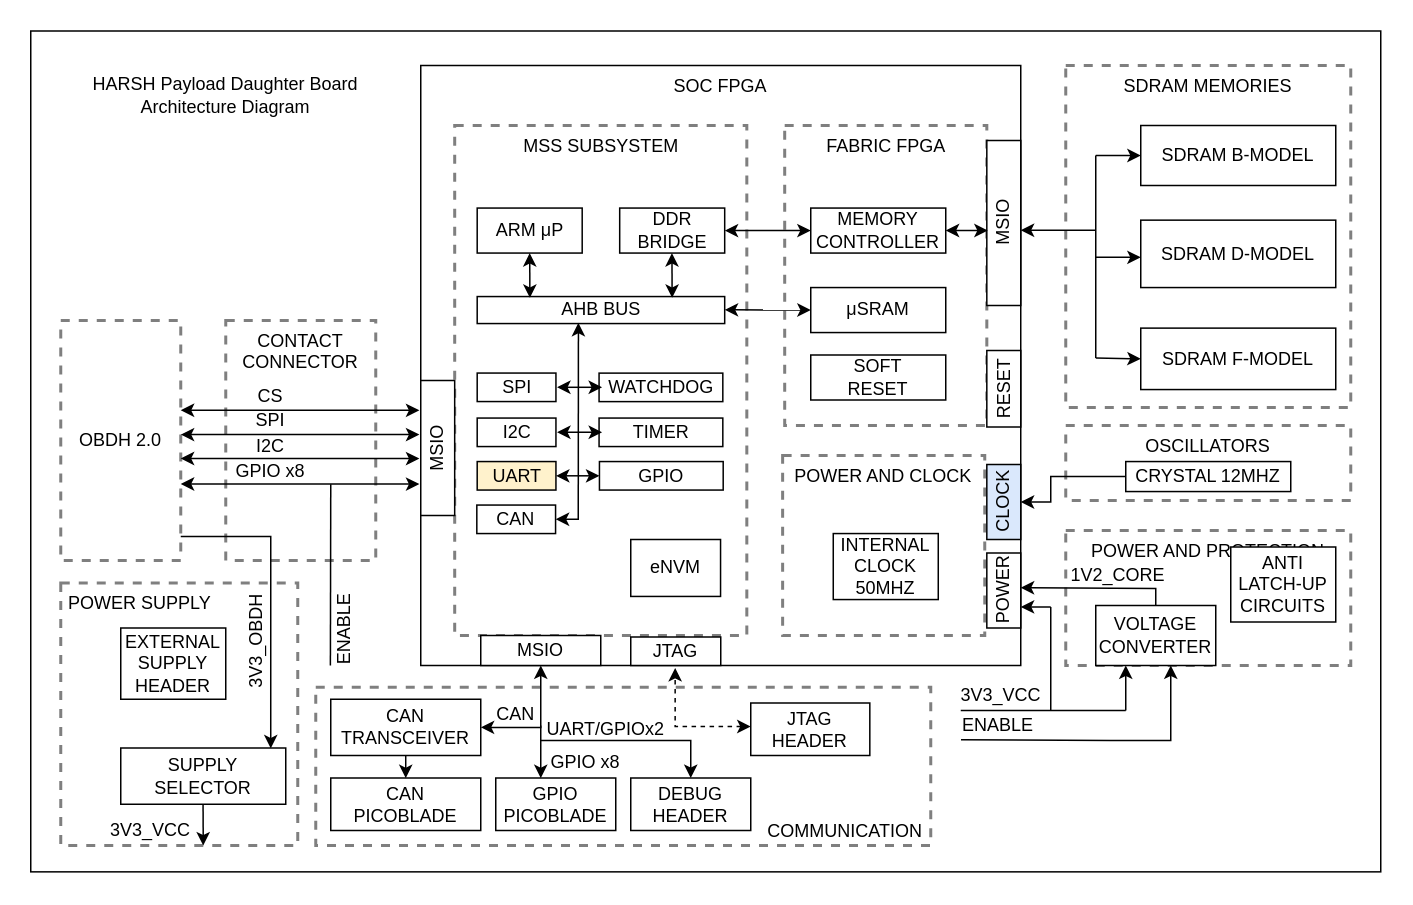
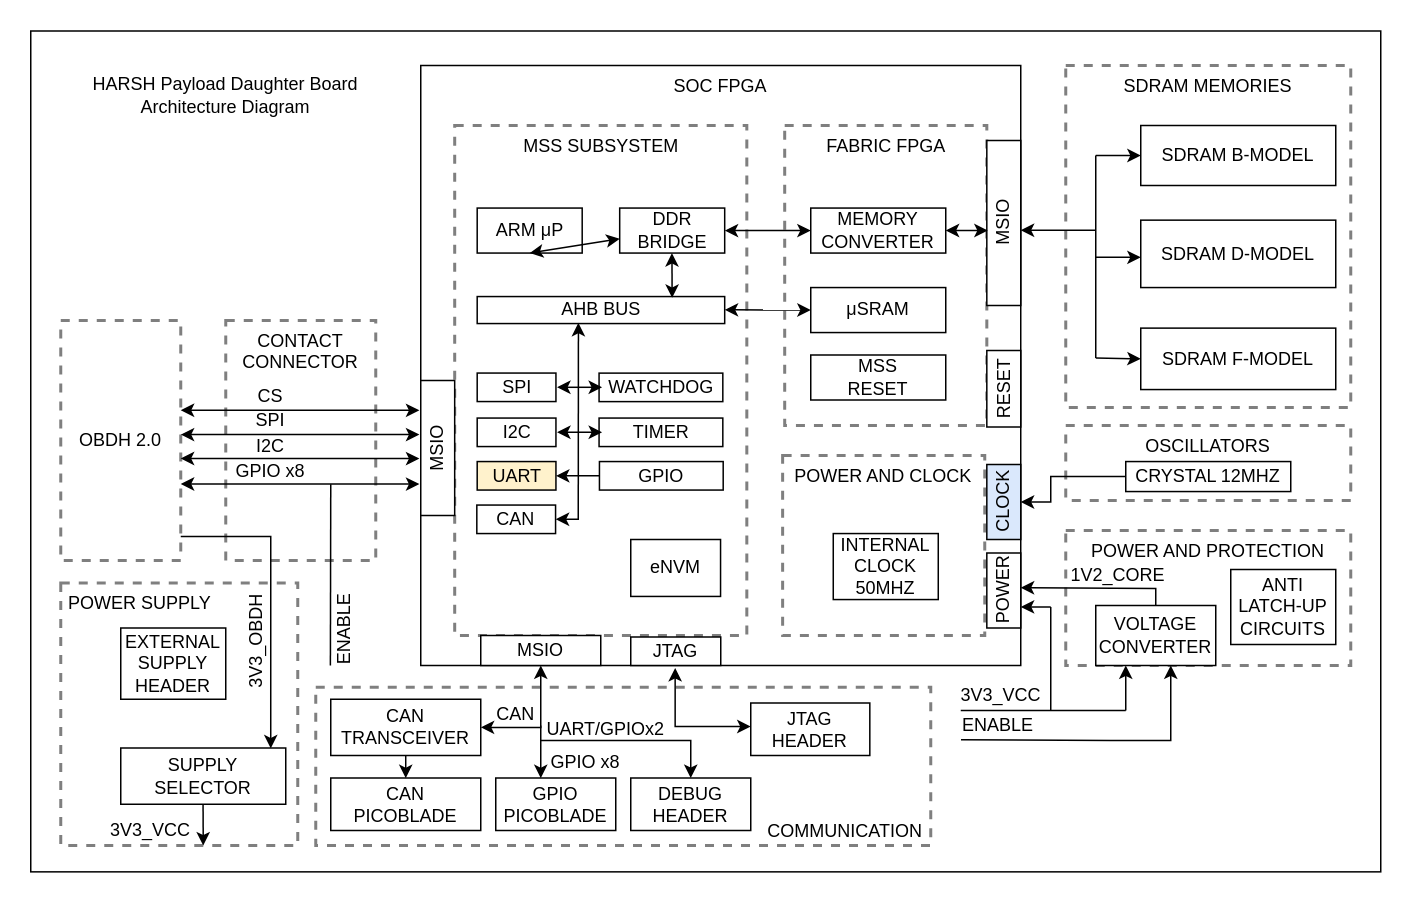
node "MEMORY CONTROLLER": label "MEMORY CONTROLLER" -> "MEMORY CONVERTER"
edge "ARM μP" -- "AHB BUS": now "ARM μP" -- "DDR BRIDGE"
node "SOFT RESET": label "SOFT RESET" -> "MSS RESET"
edge "UART" -- "GPIO": arrowhead classic -> none
node "ANTI LATCH-UP CIRCUITS": moved (1283, 584) -> (1283, 607)
edge "SOC FPGA" -- "JTAG HEADER": style dashed -> solid
